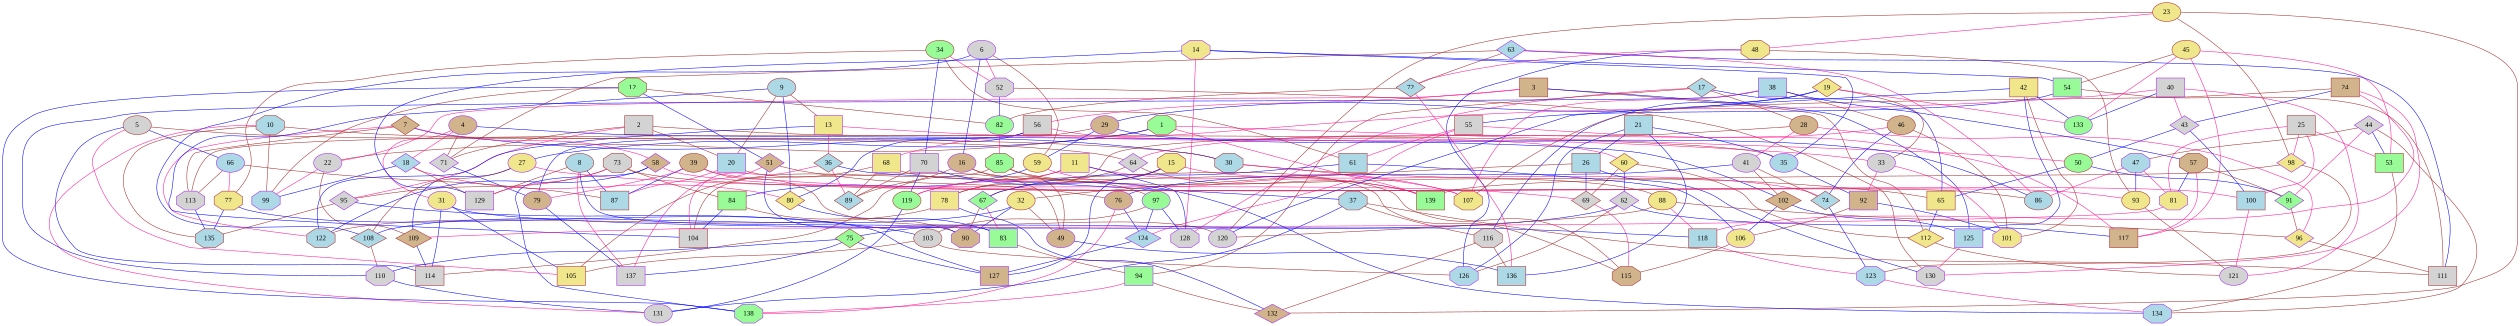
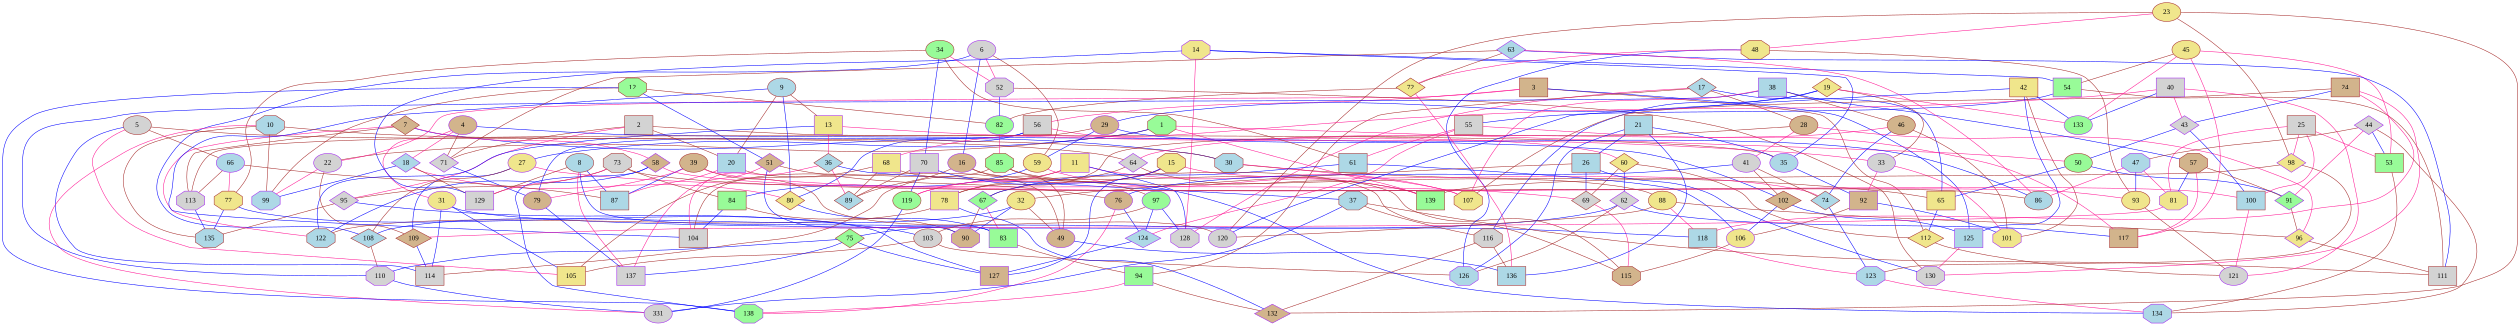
node "72": fillcolor lightblue -> khaki
edge "5" -- "66": color blue -> brown
node "131": label "131" -> "331"
